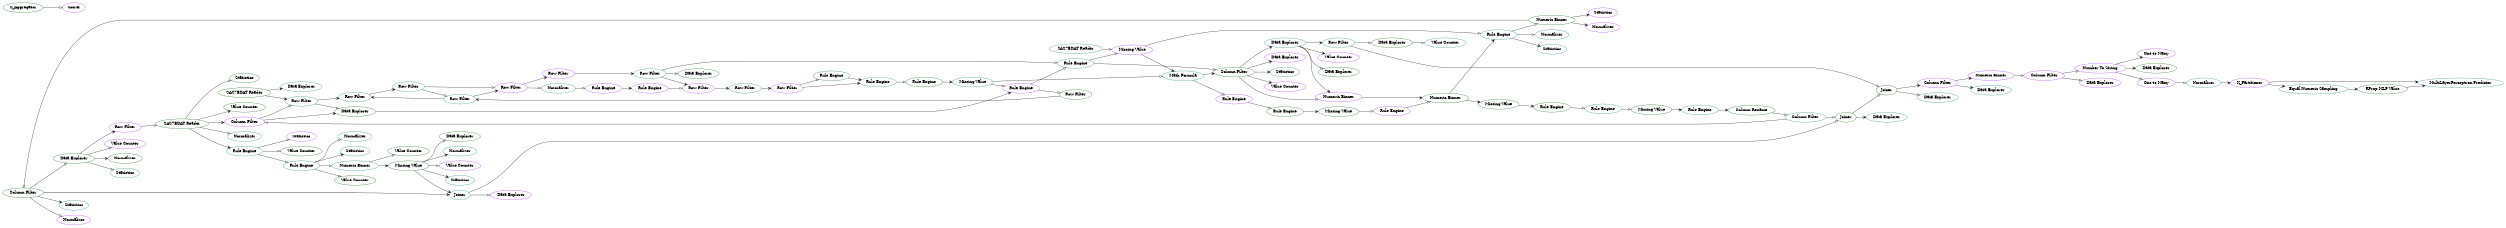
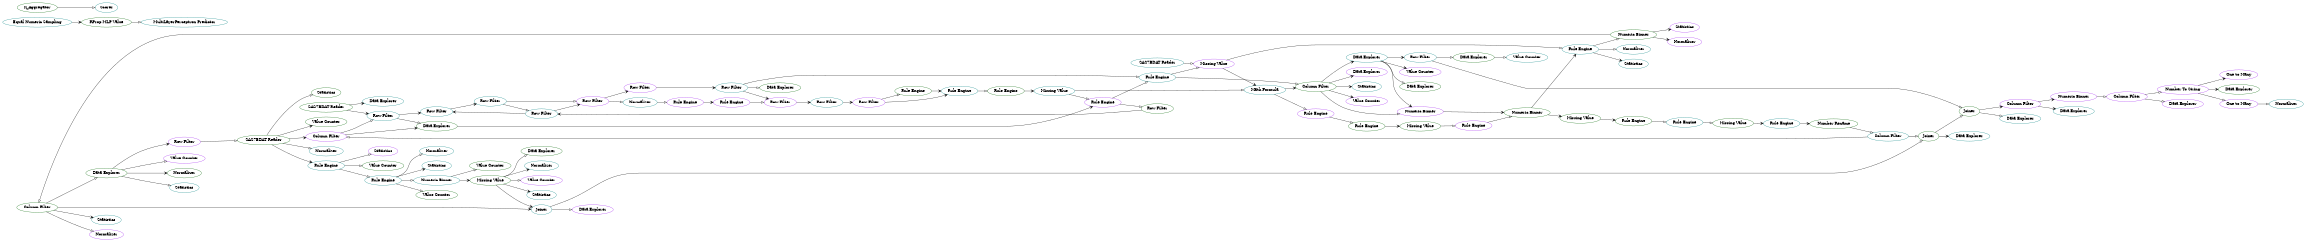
node "Scorer": color purple -> teal
node "X_Partitioner": removed
edge "RProp MLP Value" -> "MultiLayerPerceptron Predictor": arrowhead vee -> onormal
node "Column Rename": label "Column Rename" -> "Number Rename"
